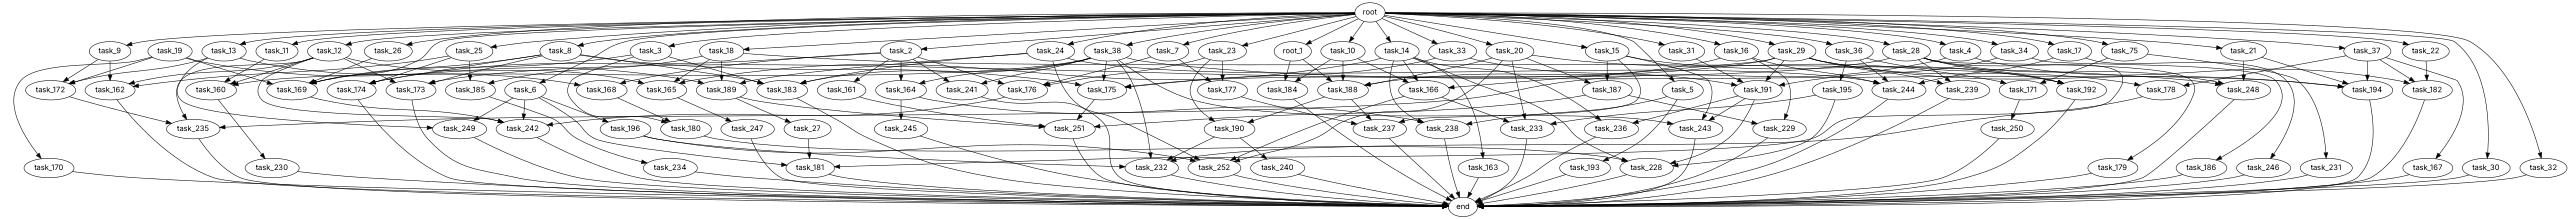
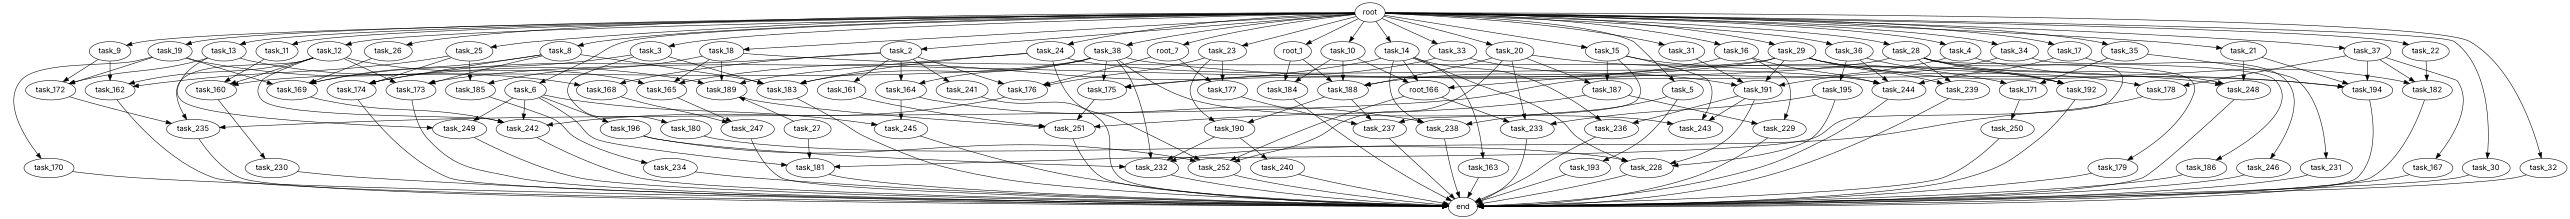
edge "root" -> "task_169": now "root" -> "task_19"
node "task_7": label "task_7" -> "root_7"
node "task_75": label "task_75" -> "task_35"
edge "task_8" -> "task_175": removed
edge "task_38" -> "task_241": removed
node "task_166": label "task_166" -> "root_166"
edge "task_6" -> "task_245": added
edge "task_168" -> "task_180": now "task_168" -> "task_247"
edge "task_189" -> "task_27": reversed
edge "task_243" -> "end": removed
